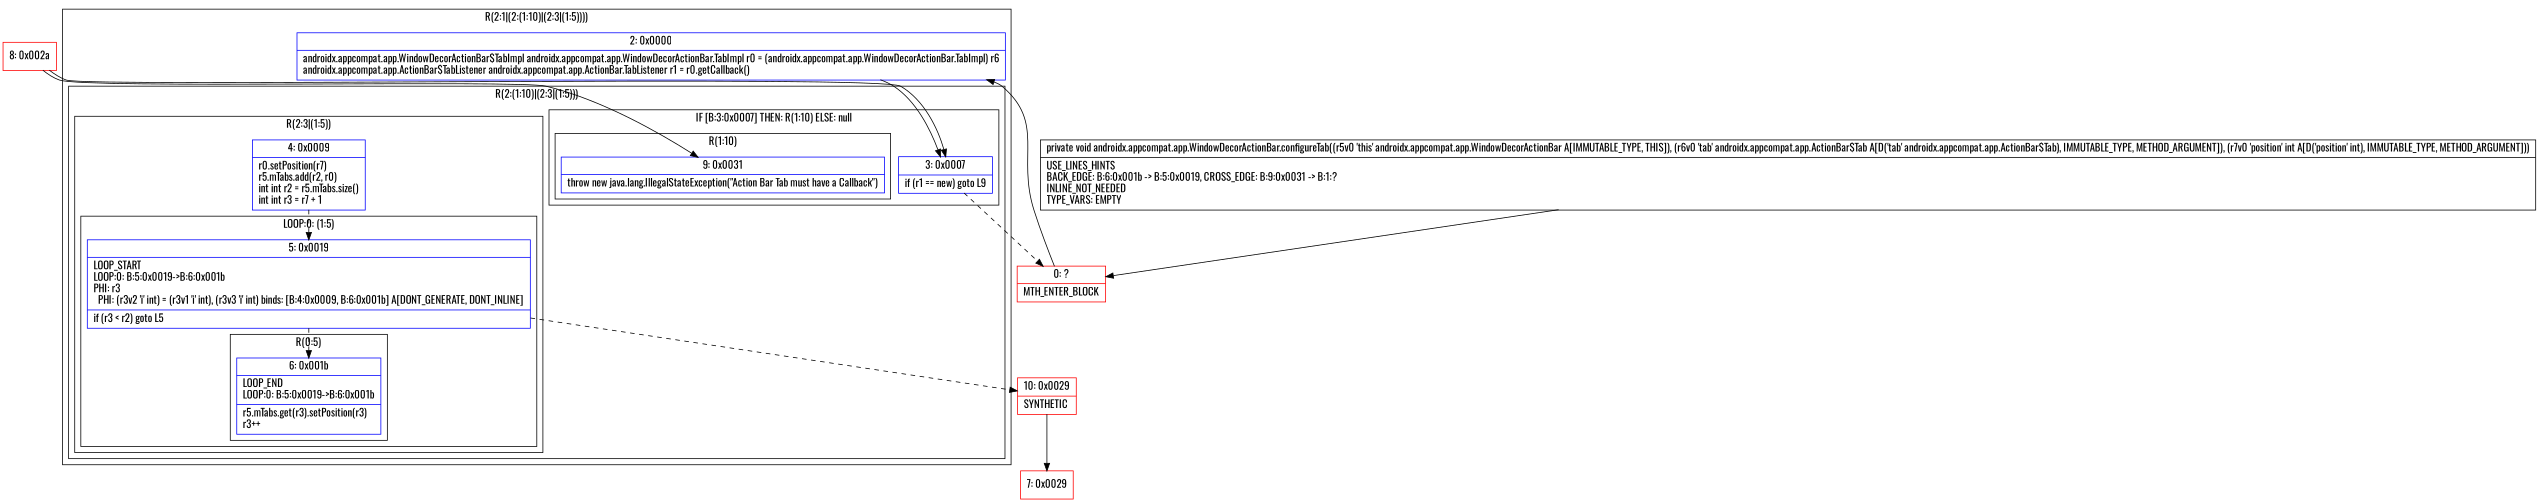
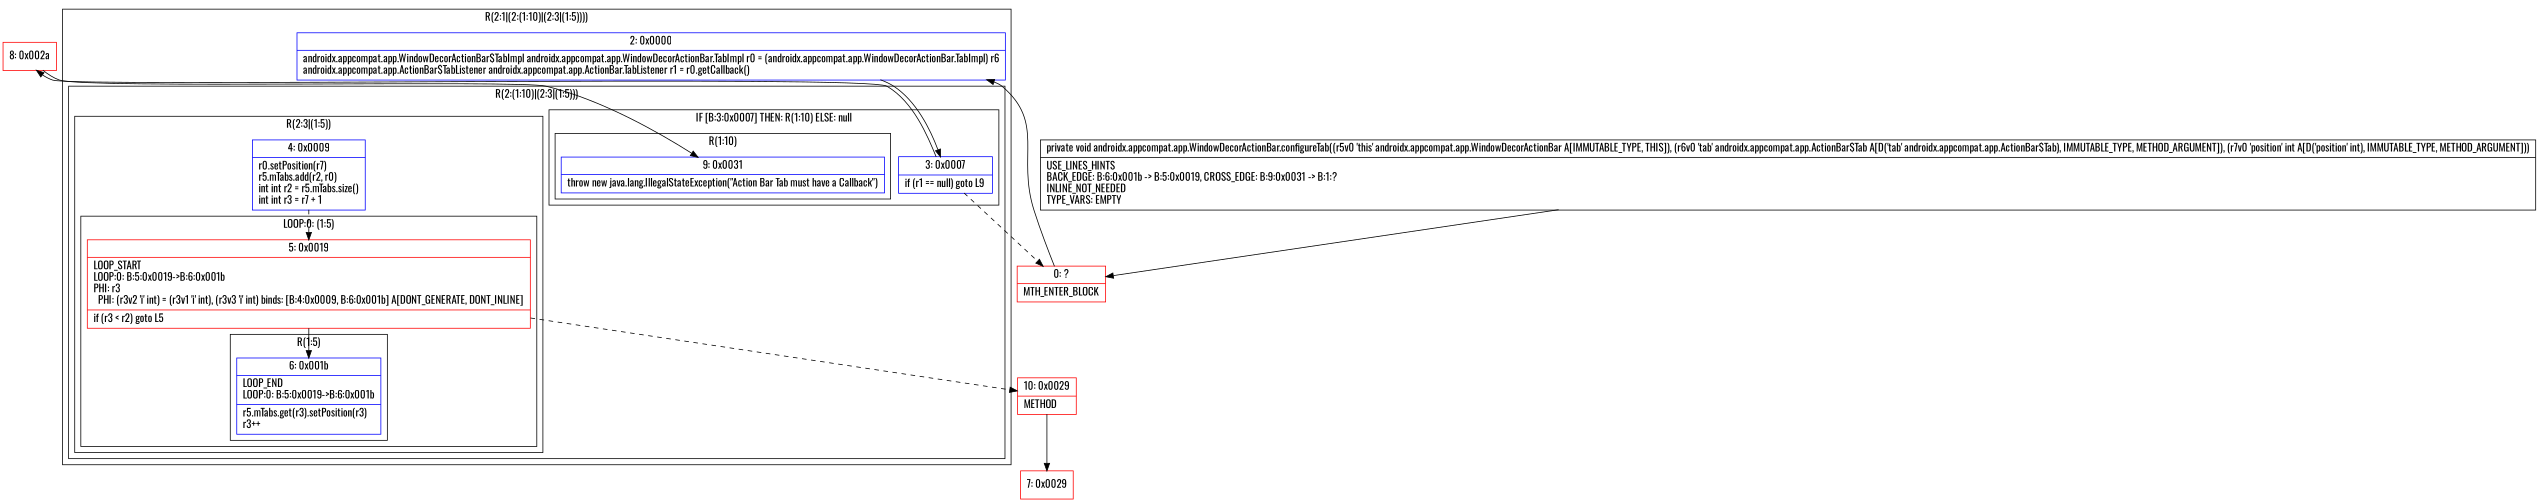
edge "8: 0x002a" -> "3: 0x0007": reversed
node "3: 0x0007": text "if (r1 == new) goto L9" -> "if (r1 == null) goto L9"
node "5: 0x0019": color blue -> red
edge "5: 0x0019" -> "6: 0x001b": style dashed -> solid
cluster "R(0:5)": label "R(0:5)" -> "R(1:5)"
node "10: 0x0029": text "SYNTHETIC" -> "METHOD"
